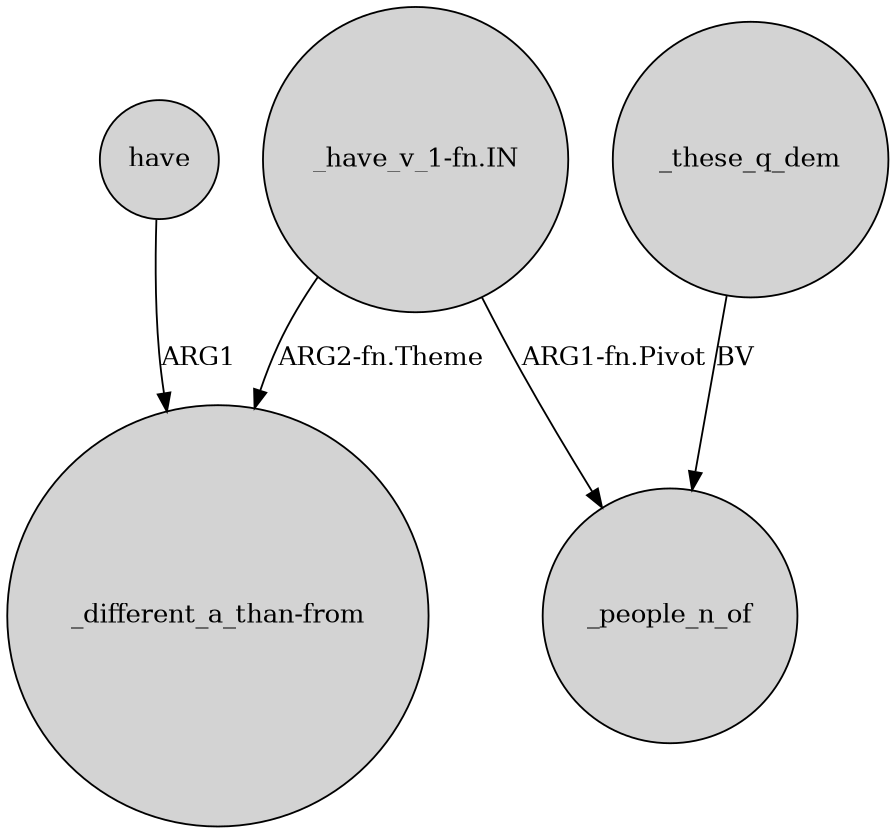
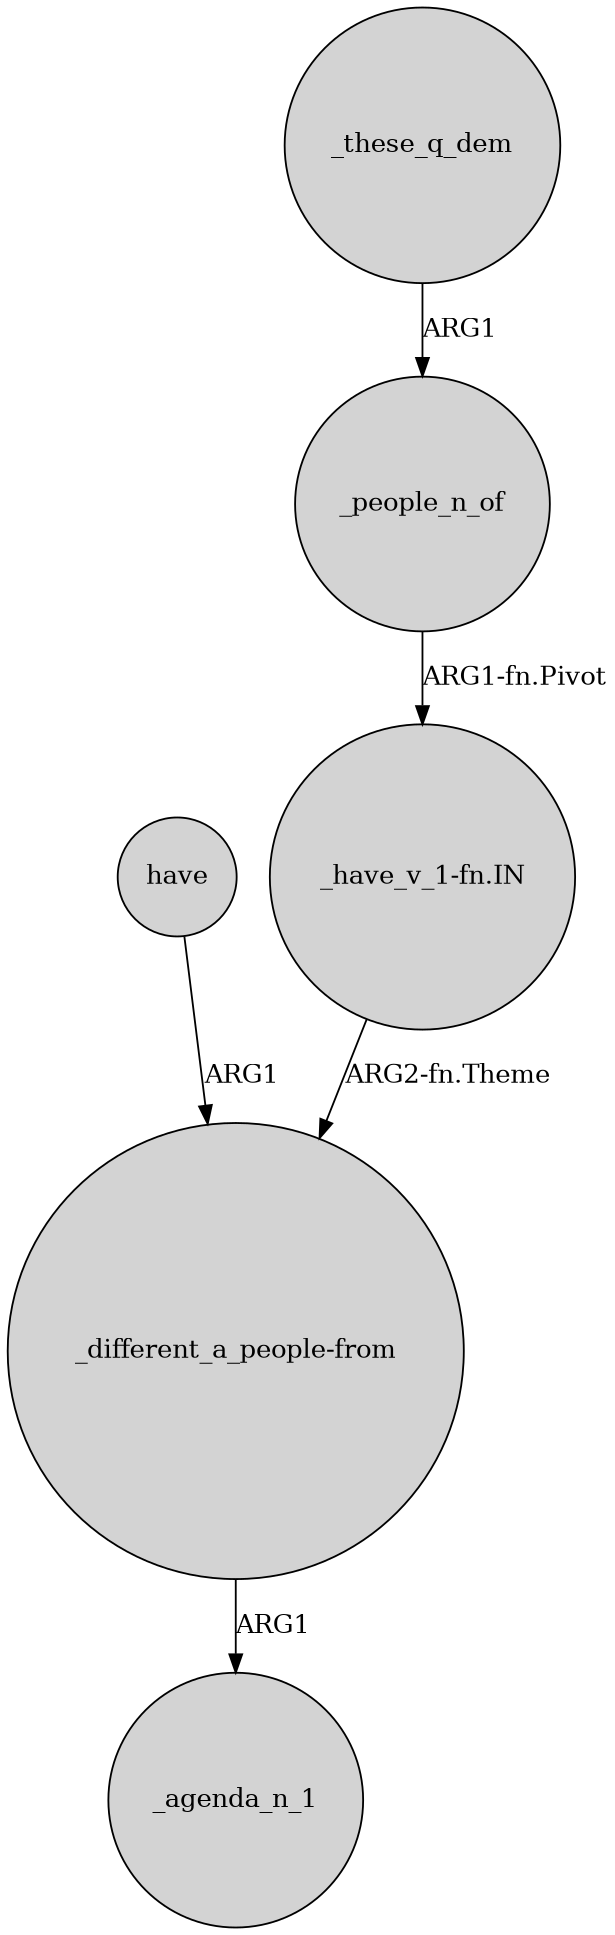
edge "_these_q_dem" -> "_people_n_of": label "BV" -> "ARG1"
edge "_have_v_1-fn.IN" -> "_people_n_of": reversed
node "_different_a_than-from": label "_different_a_than-from" -> "_different_a_people-from"
node "_agenda_n_1": added
